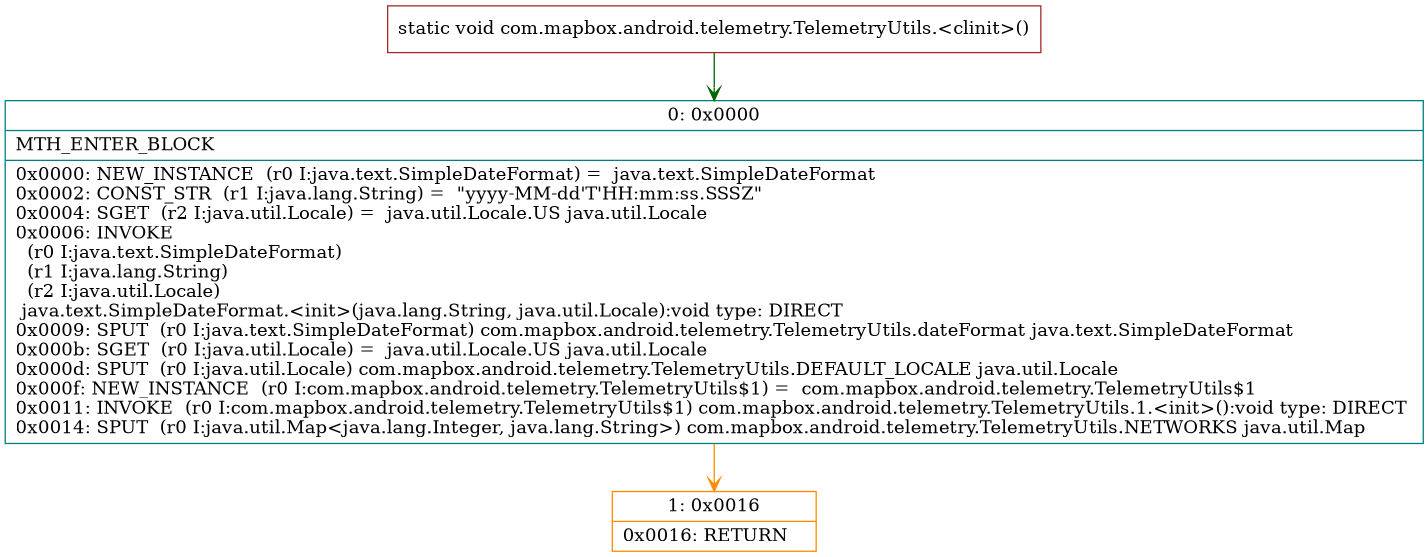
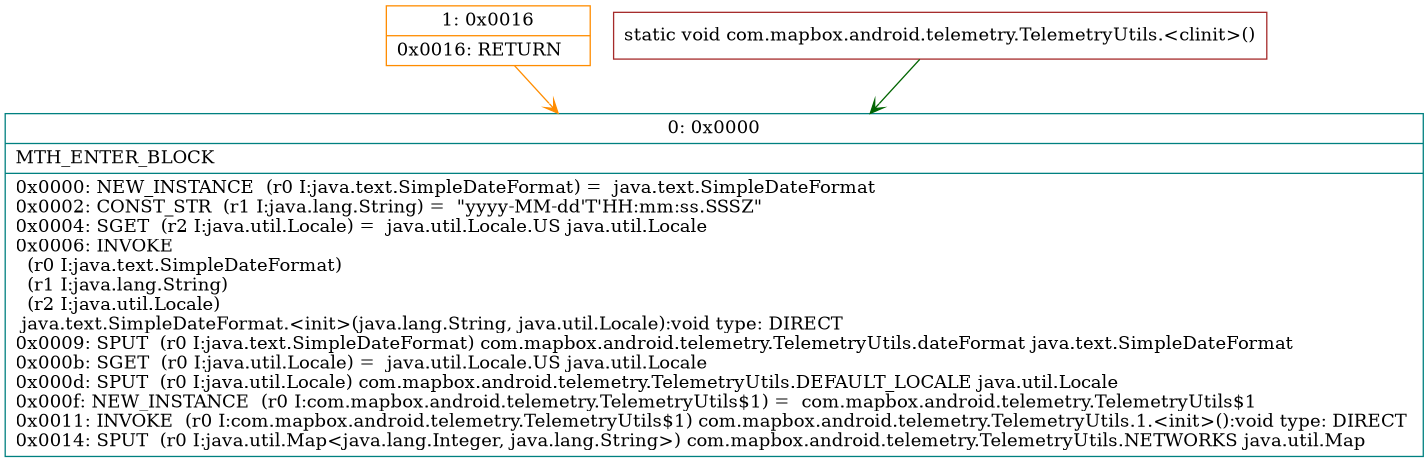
edge "0: 0x0000" -> "1: 0x0016": reversed
